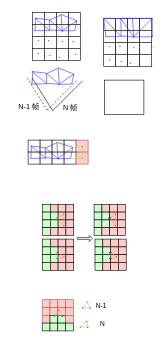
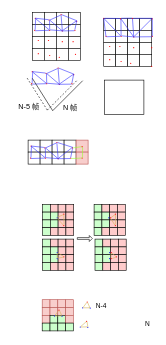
node "N-1 帧": label "N-1 帧" -> "N-5 帧"
node "N-1": label "N-1" -> "N-4"
node "N": moved (102, 324) -> (147, 324)
